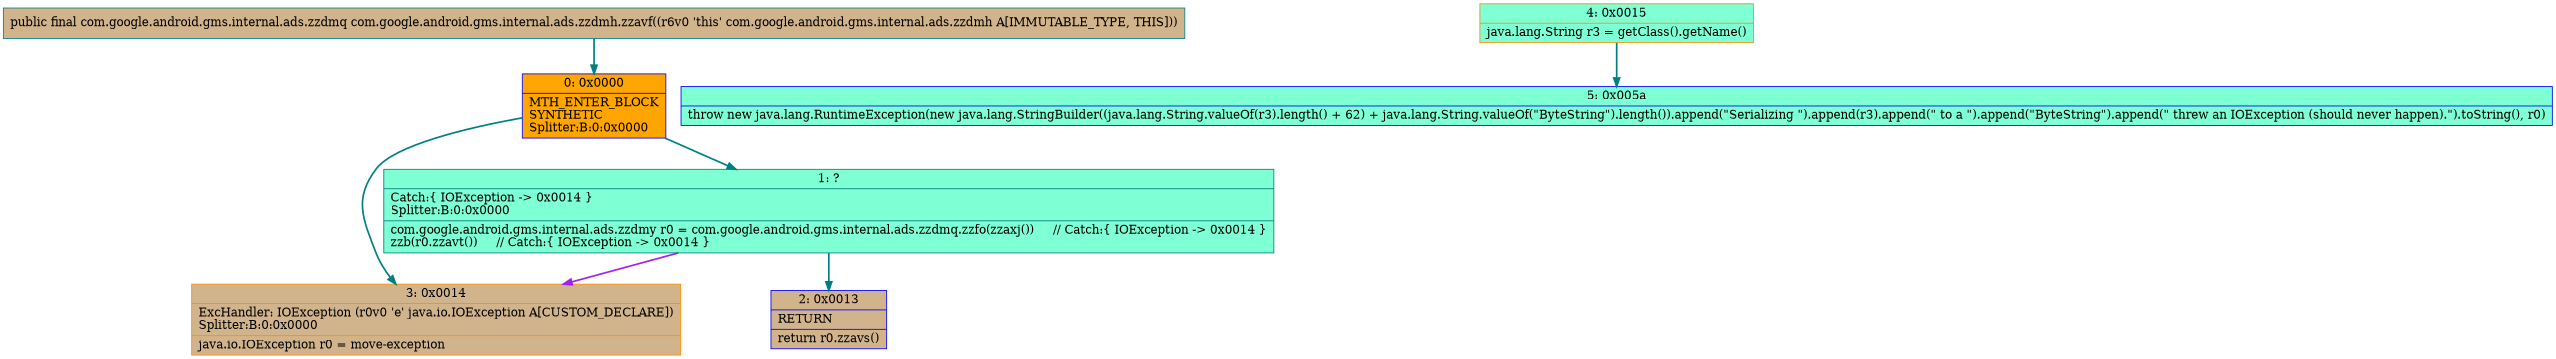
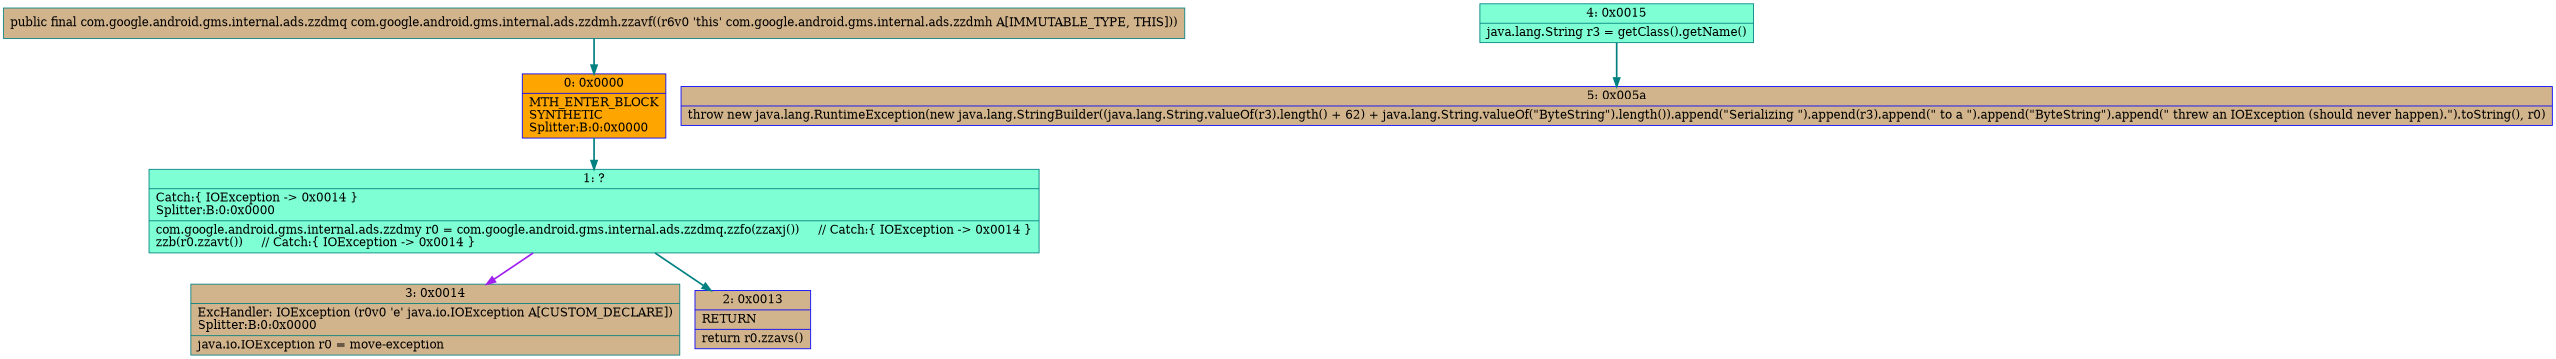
node "4: 0x0015": color darkorange -> teal
node "5: 0x005a": fillcolor aquamarine -> tan
edge "0: 0x0000" -> "3: 0x0014": removed
node "3: 0x0014": color darkorange -> teal
